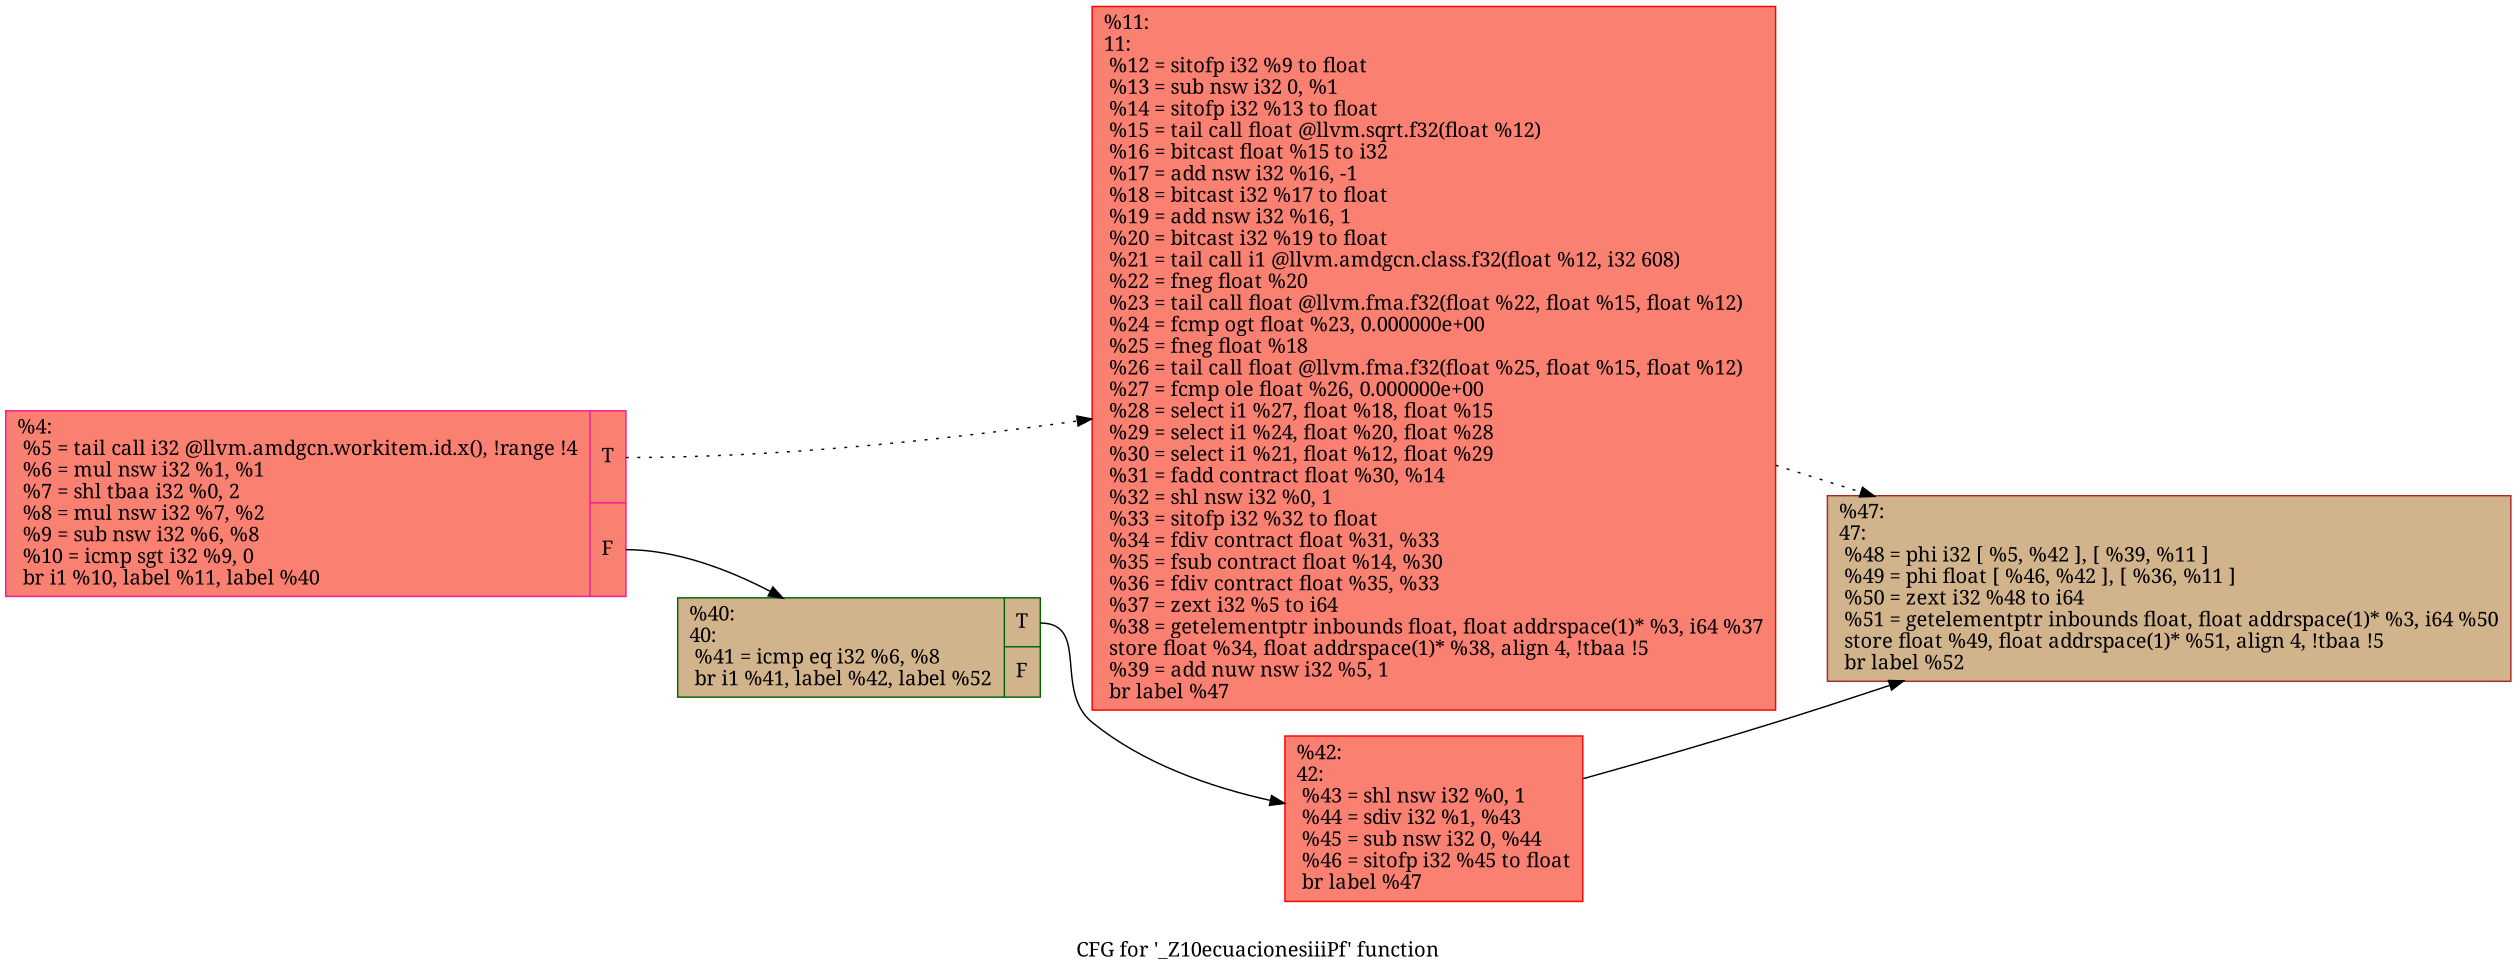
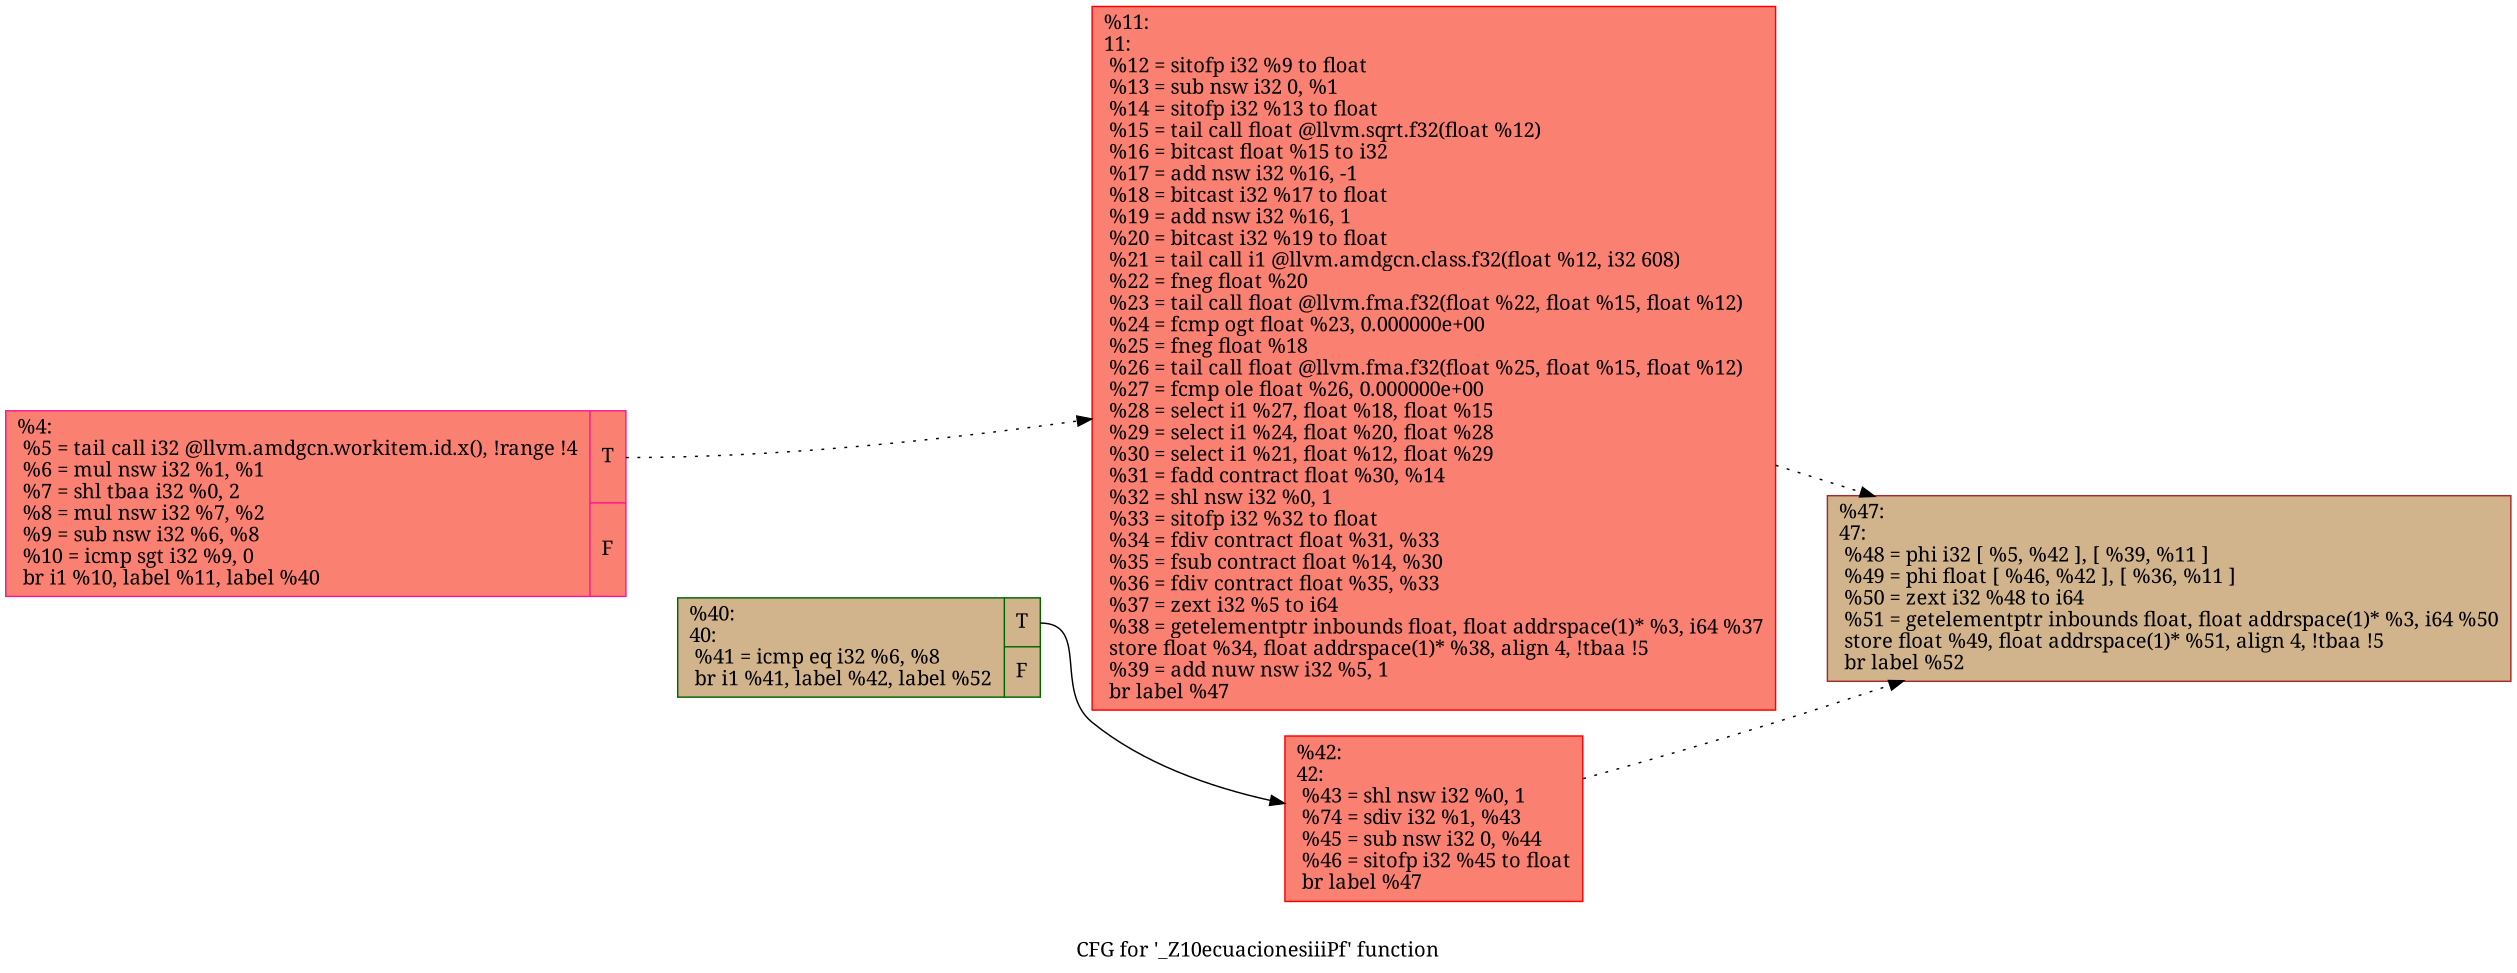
edge "%4:" -> "%40:": removed
edge "%42:" -> "%47:": style solid -> dotted
node "%42:": text "%44 = sdiv i32 %1, %43" -> "%74 = sdiv i32 %1, %43"
